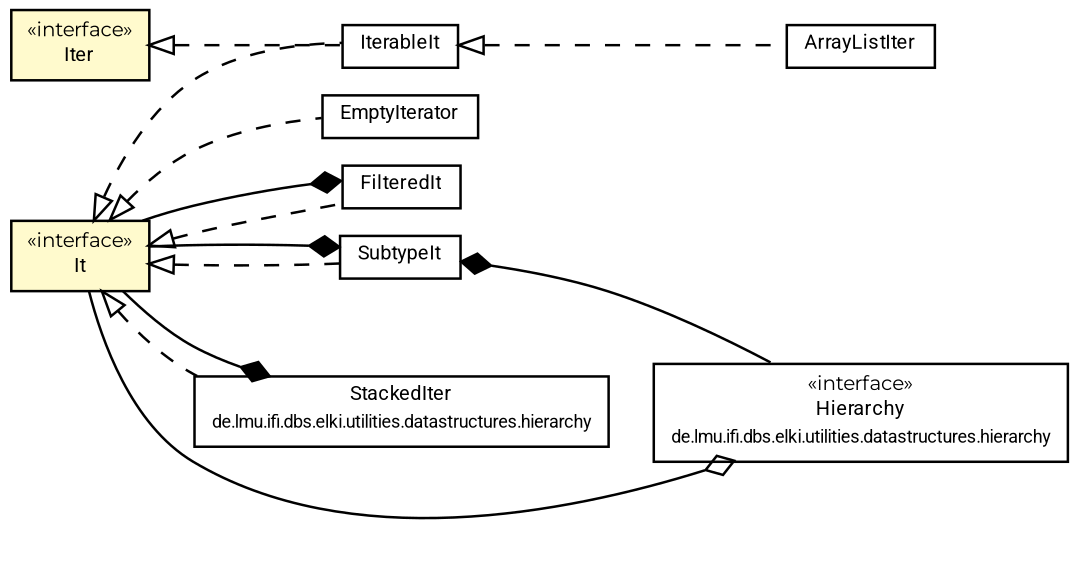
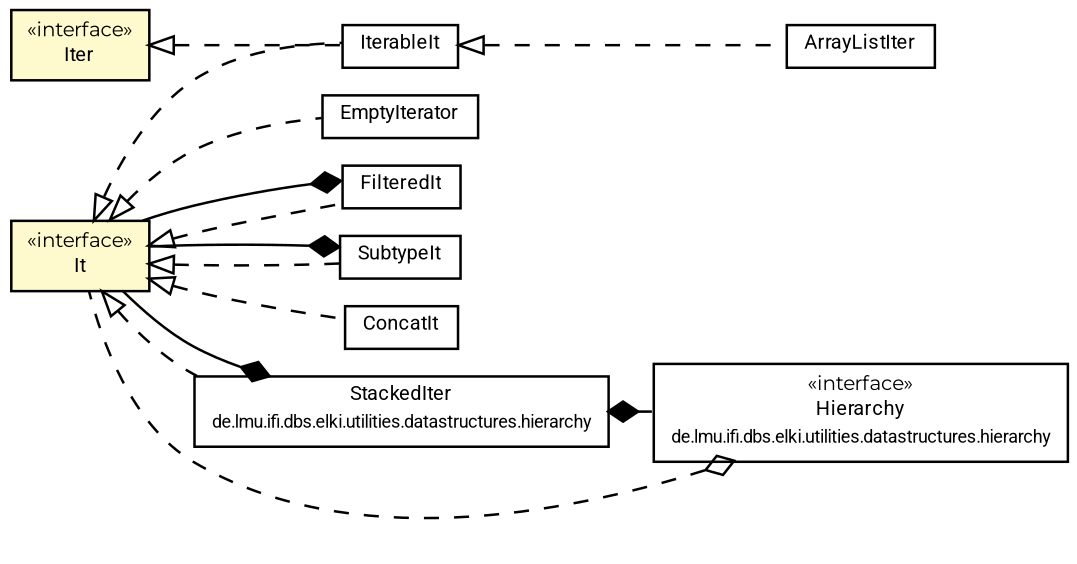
edge "Hierarchy" -> "SubtypeIt": now "Hierarchy" -> "StackedIter"
node "ConcatIt": added
edge "It" -> "Hierarchy": style solid -> dashed
